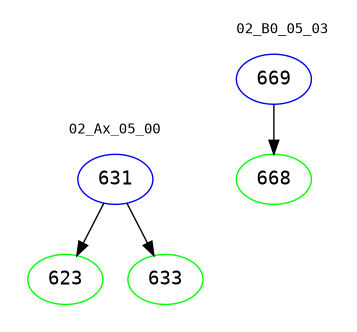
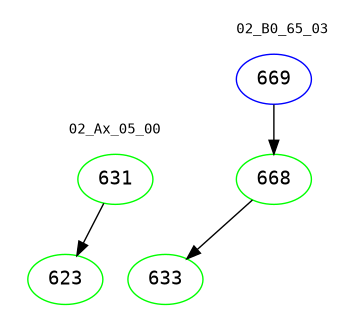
cluster "02_B0_05_03": label "02_B0_05_03" -> "02_B0_65_03"
node "631": color blue -> green
edge "631" -> "633": now "668" -> "633"
